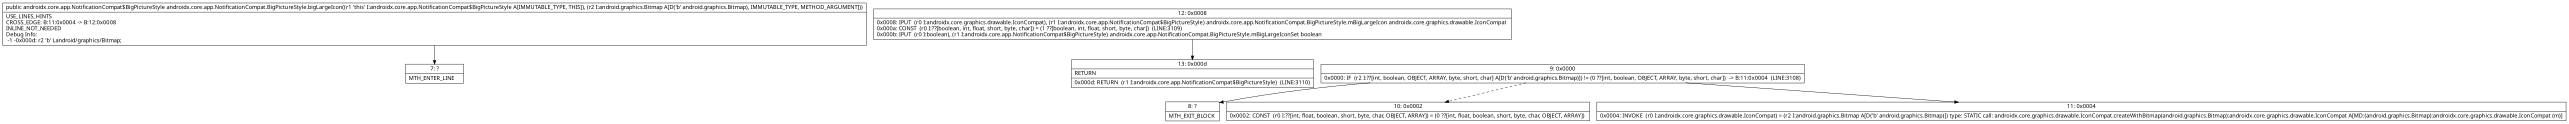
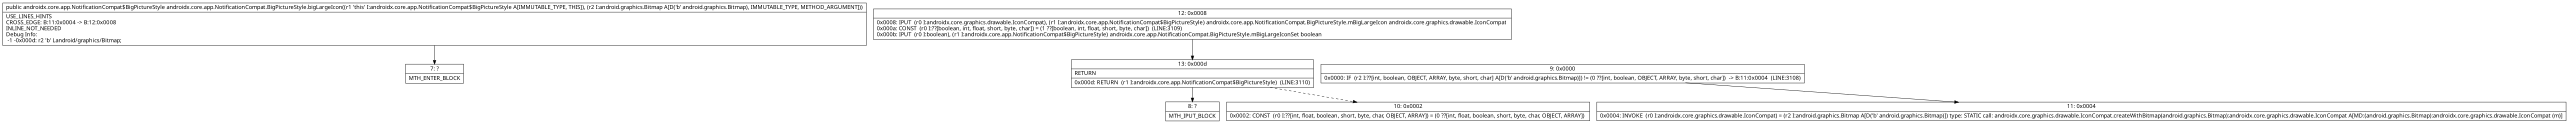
node "7: ?": text "MTH_ENTER_LINE" -> "MTH_ENTER_BLOCK"
edge "9: 0x0000" -> "8: ?": now "13: 0x000d" -> "8: ?"
edge "9: 0x0000" -> "10: 0x0002": now "13: 0x000d" -> "10: 0x0002"
node "8: ?": text "MTH_EXIT_BLOCK" -> "MTH_IPUT_BLOCK"
